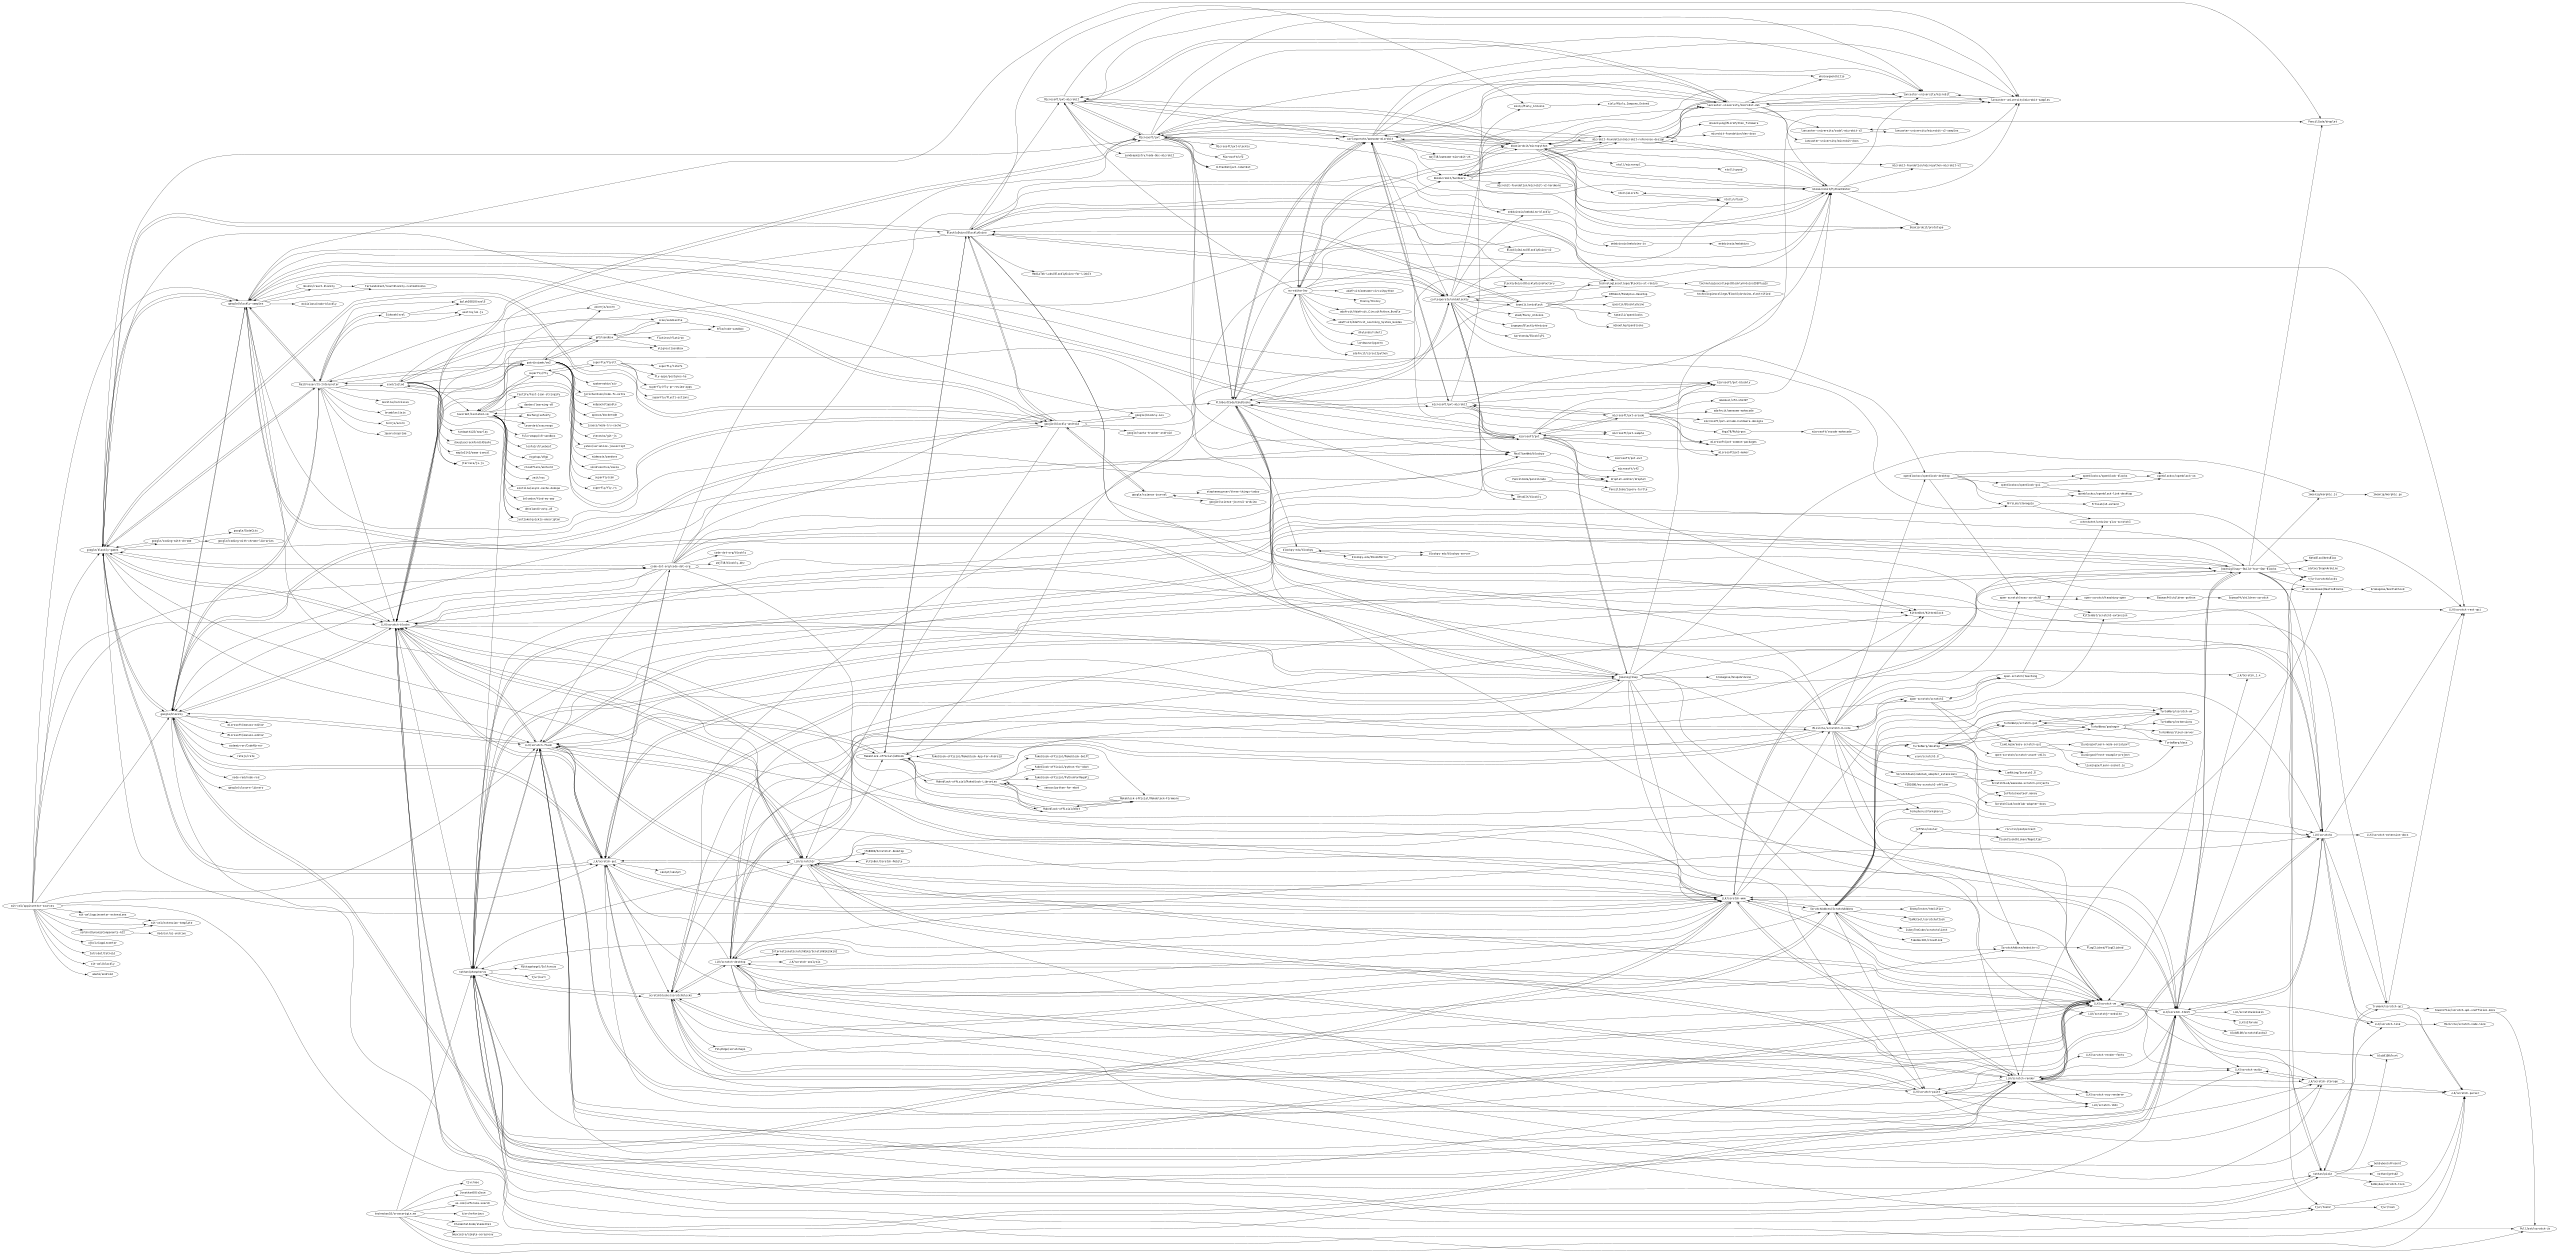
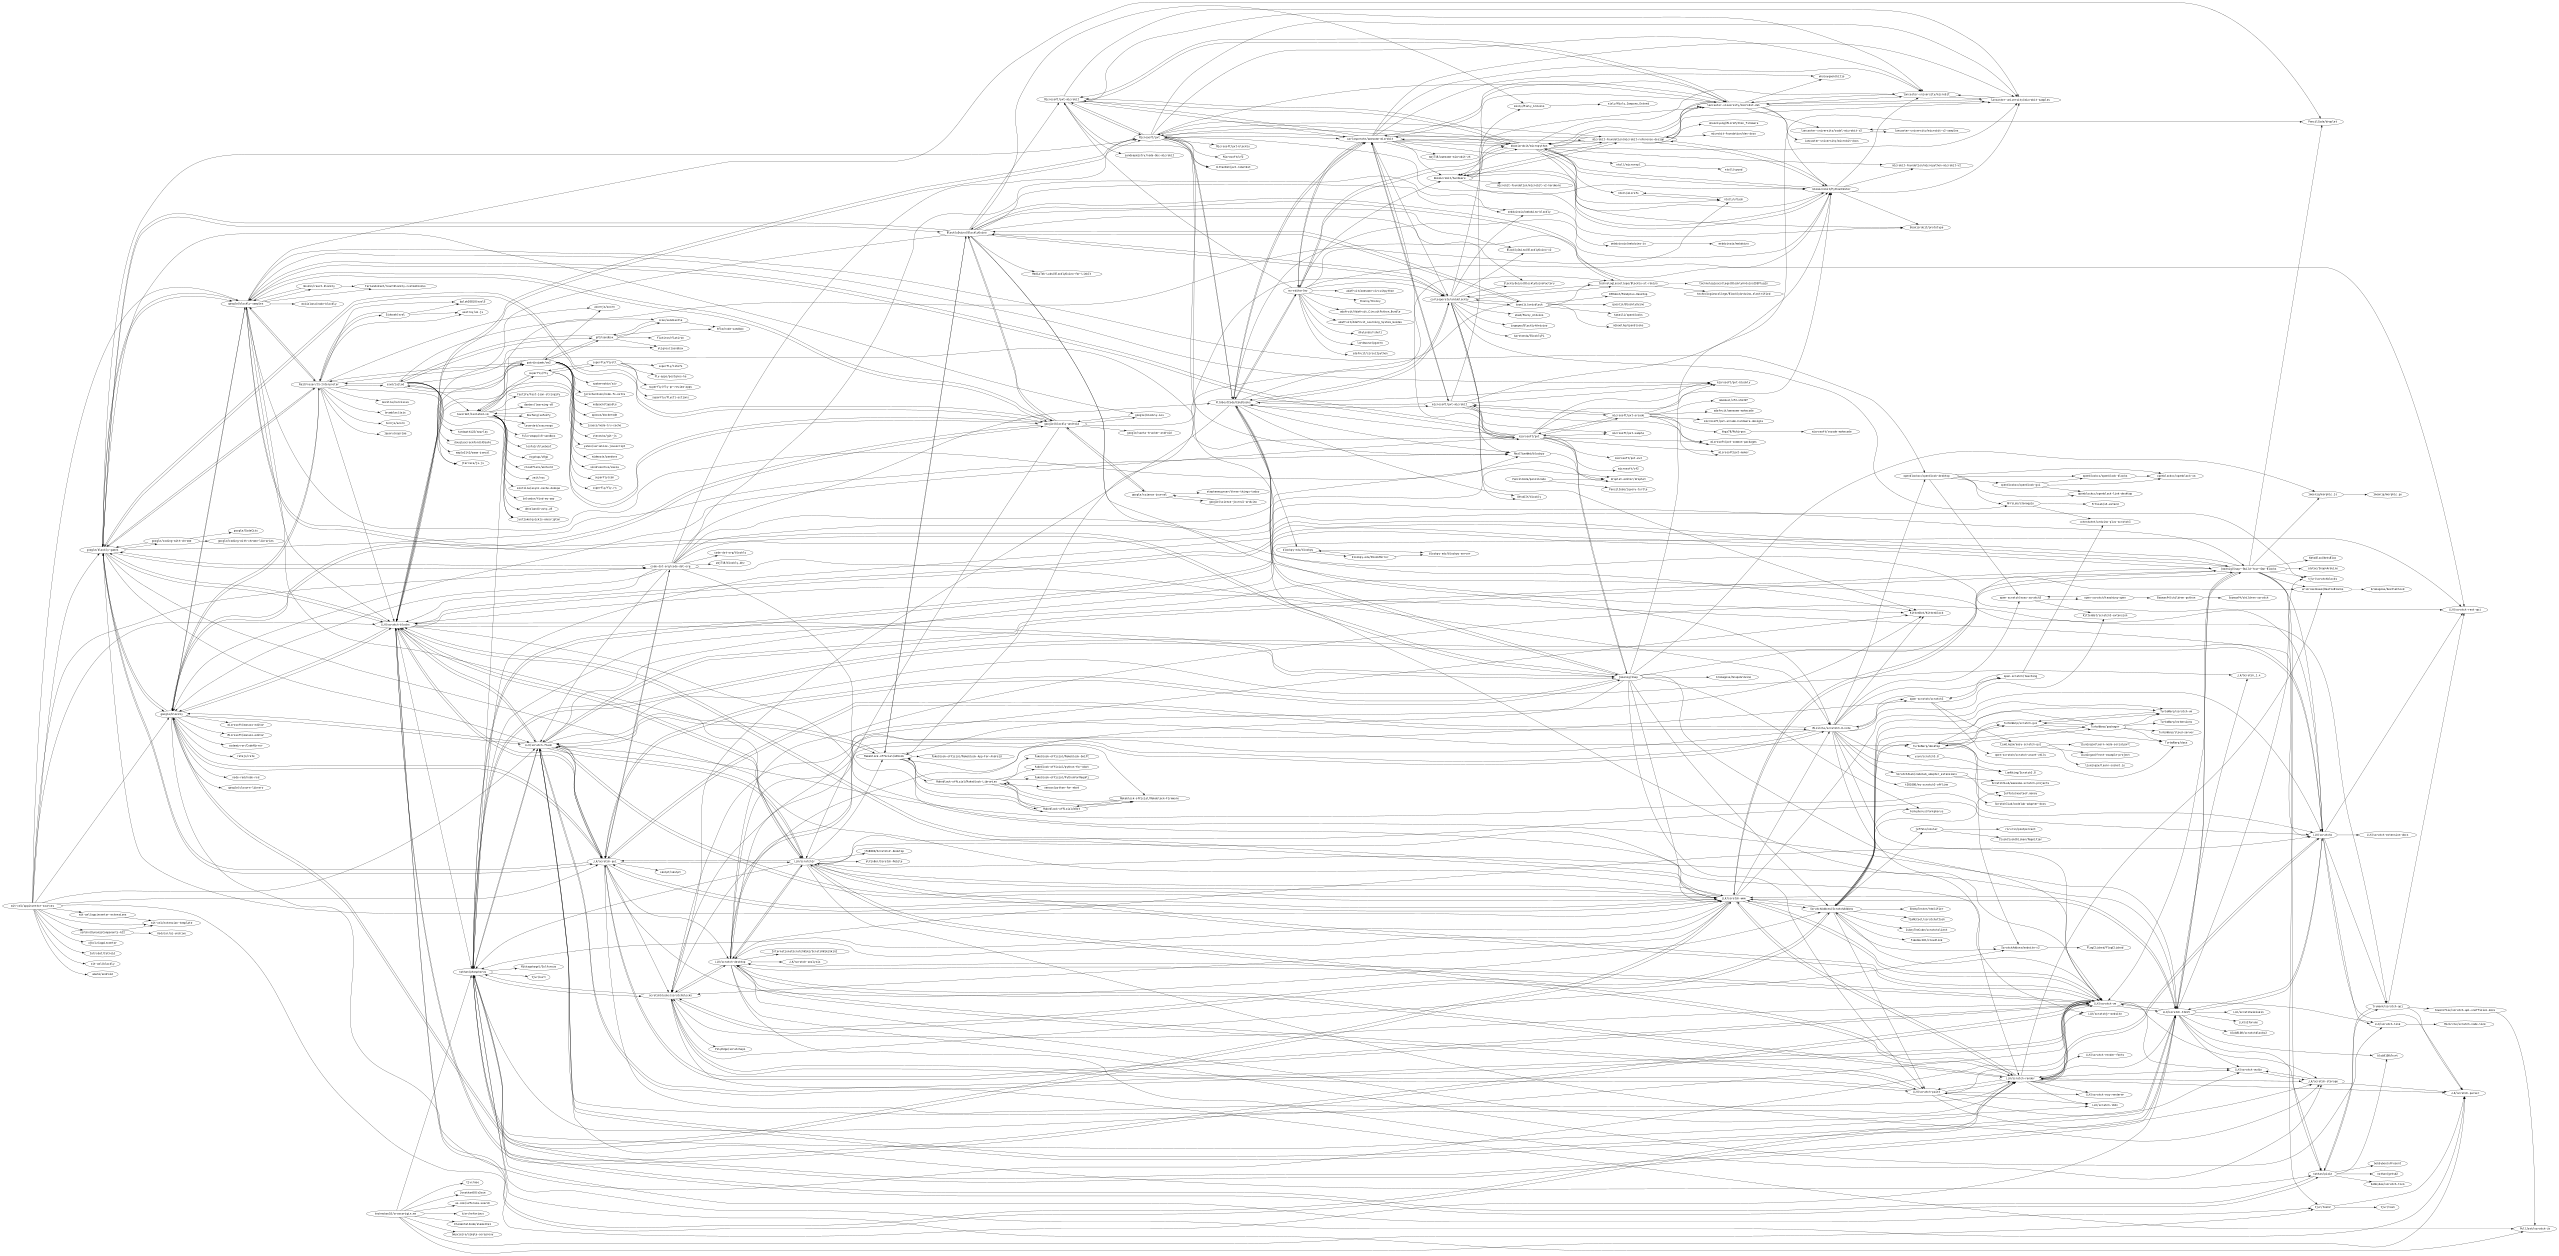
edge "LLK/scratch-desktop" -> "LLK/scratch-gui": reversed
